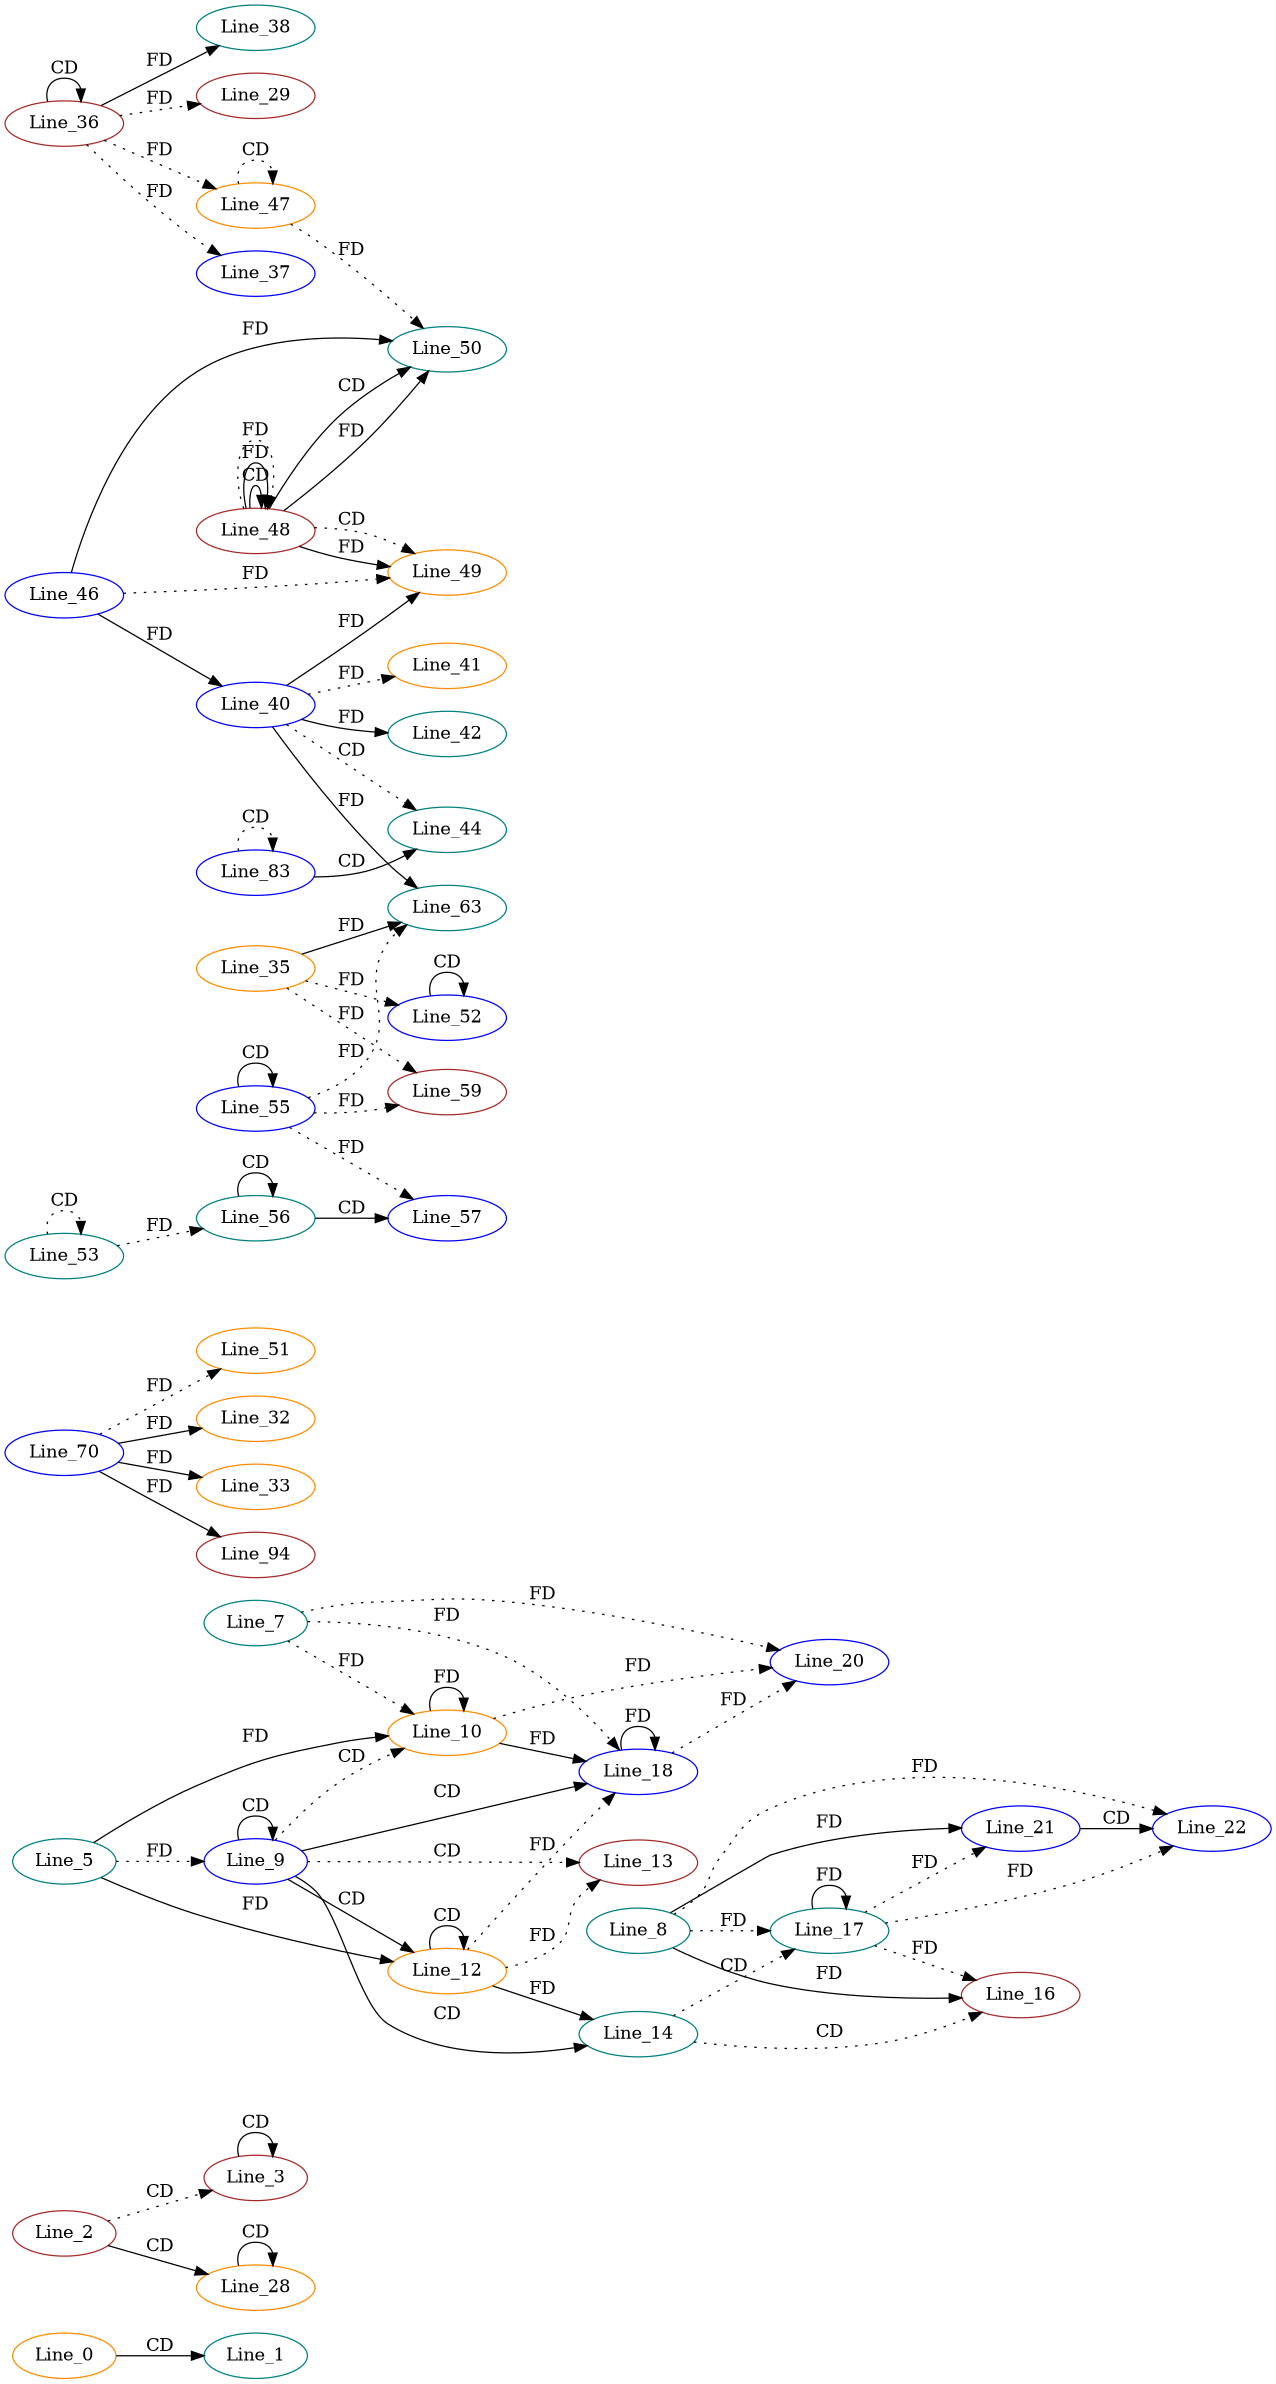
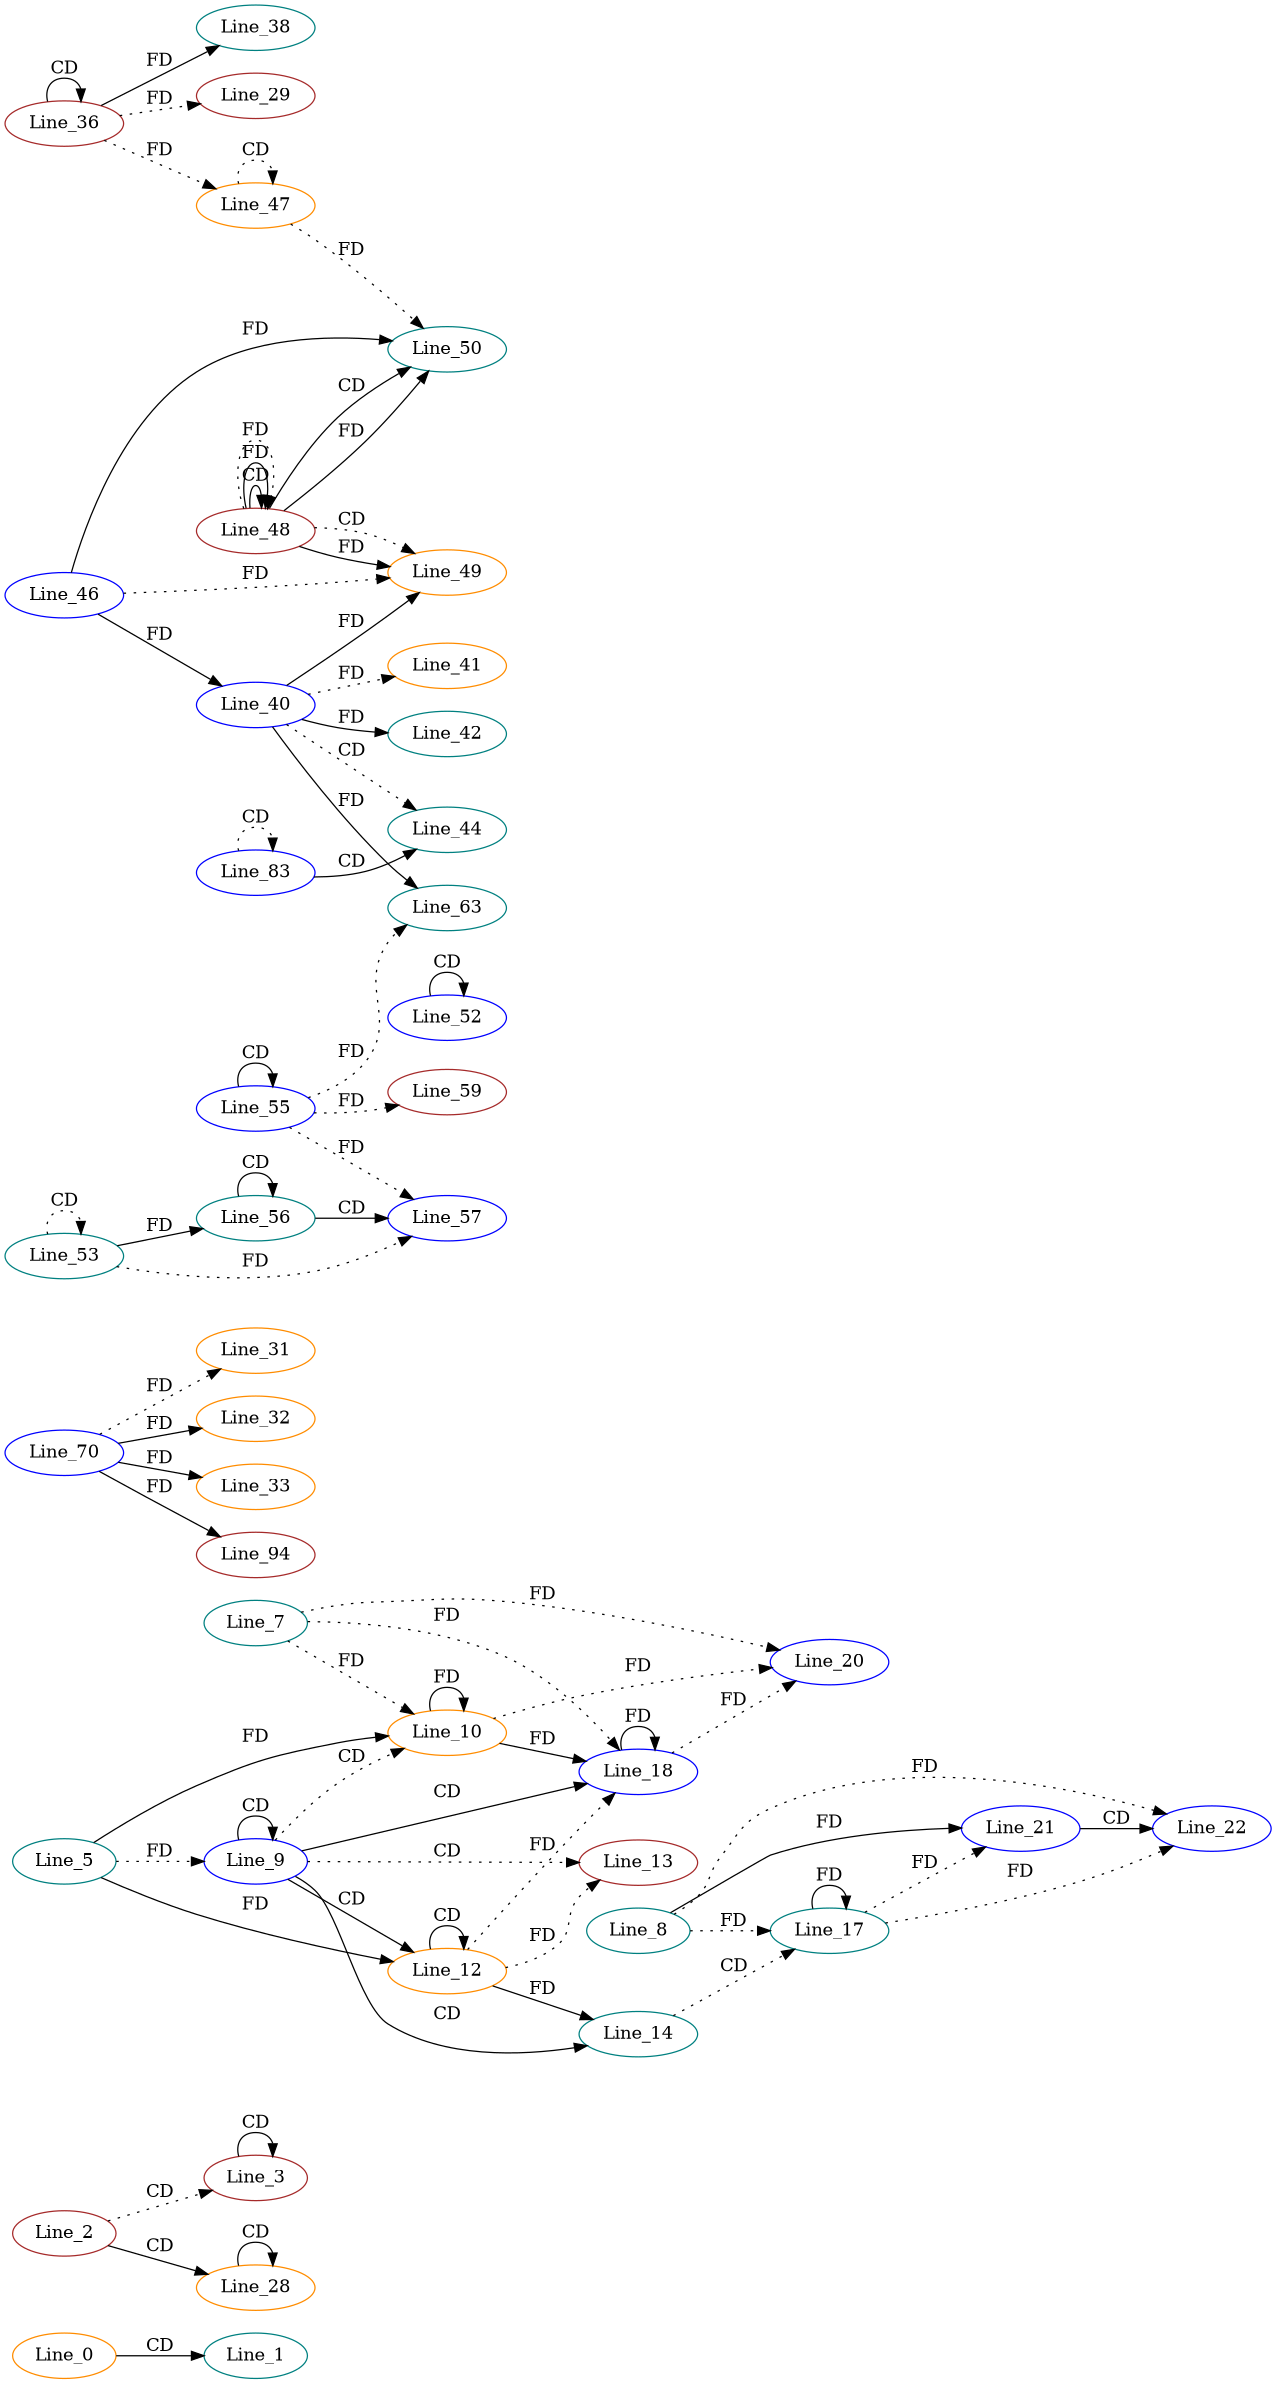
node "Line_37": removed
node "Line_35": removed
edge "Line_53" -> "Line_56": style dotted -> solid
edge "Line_53" -> "Line_57": added, label "FD"
node "Line_51": label "Line_51" -> "Line_31"
node "Line_16": removed
